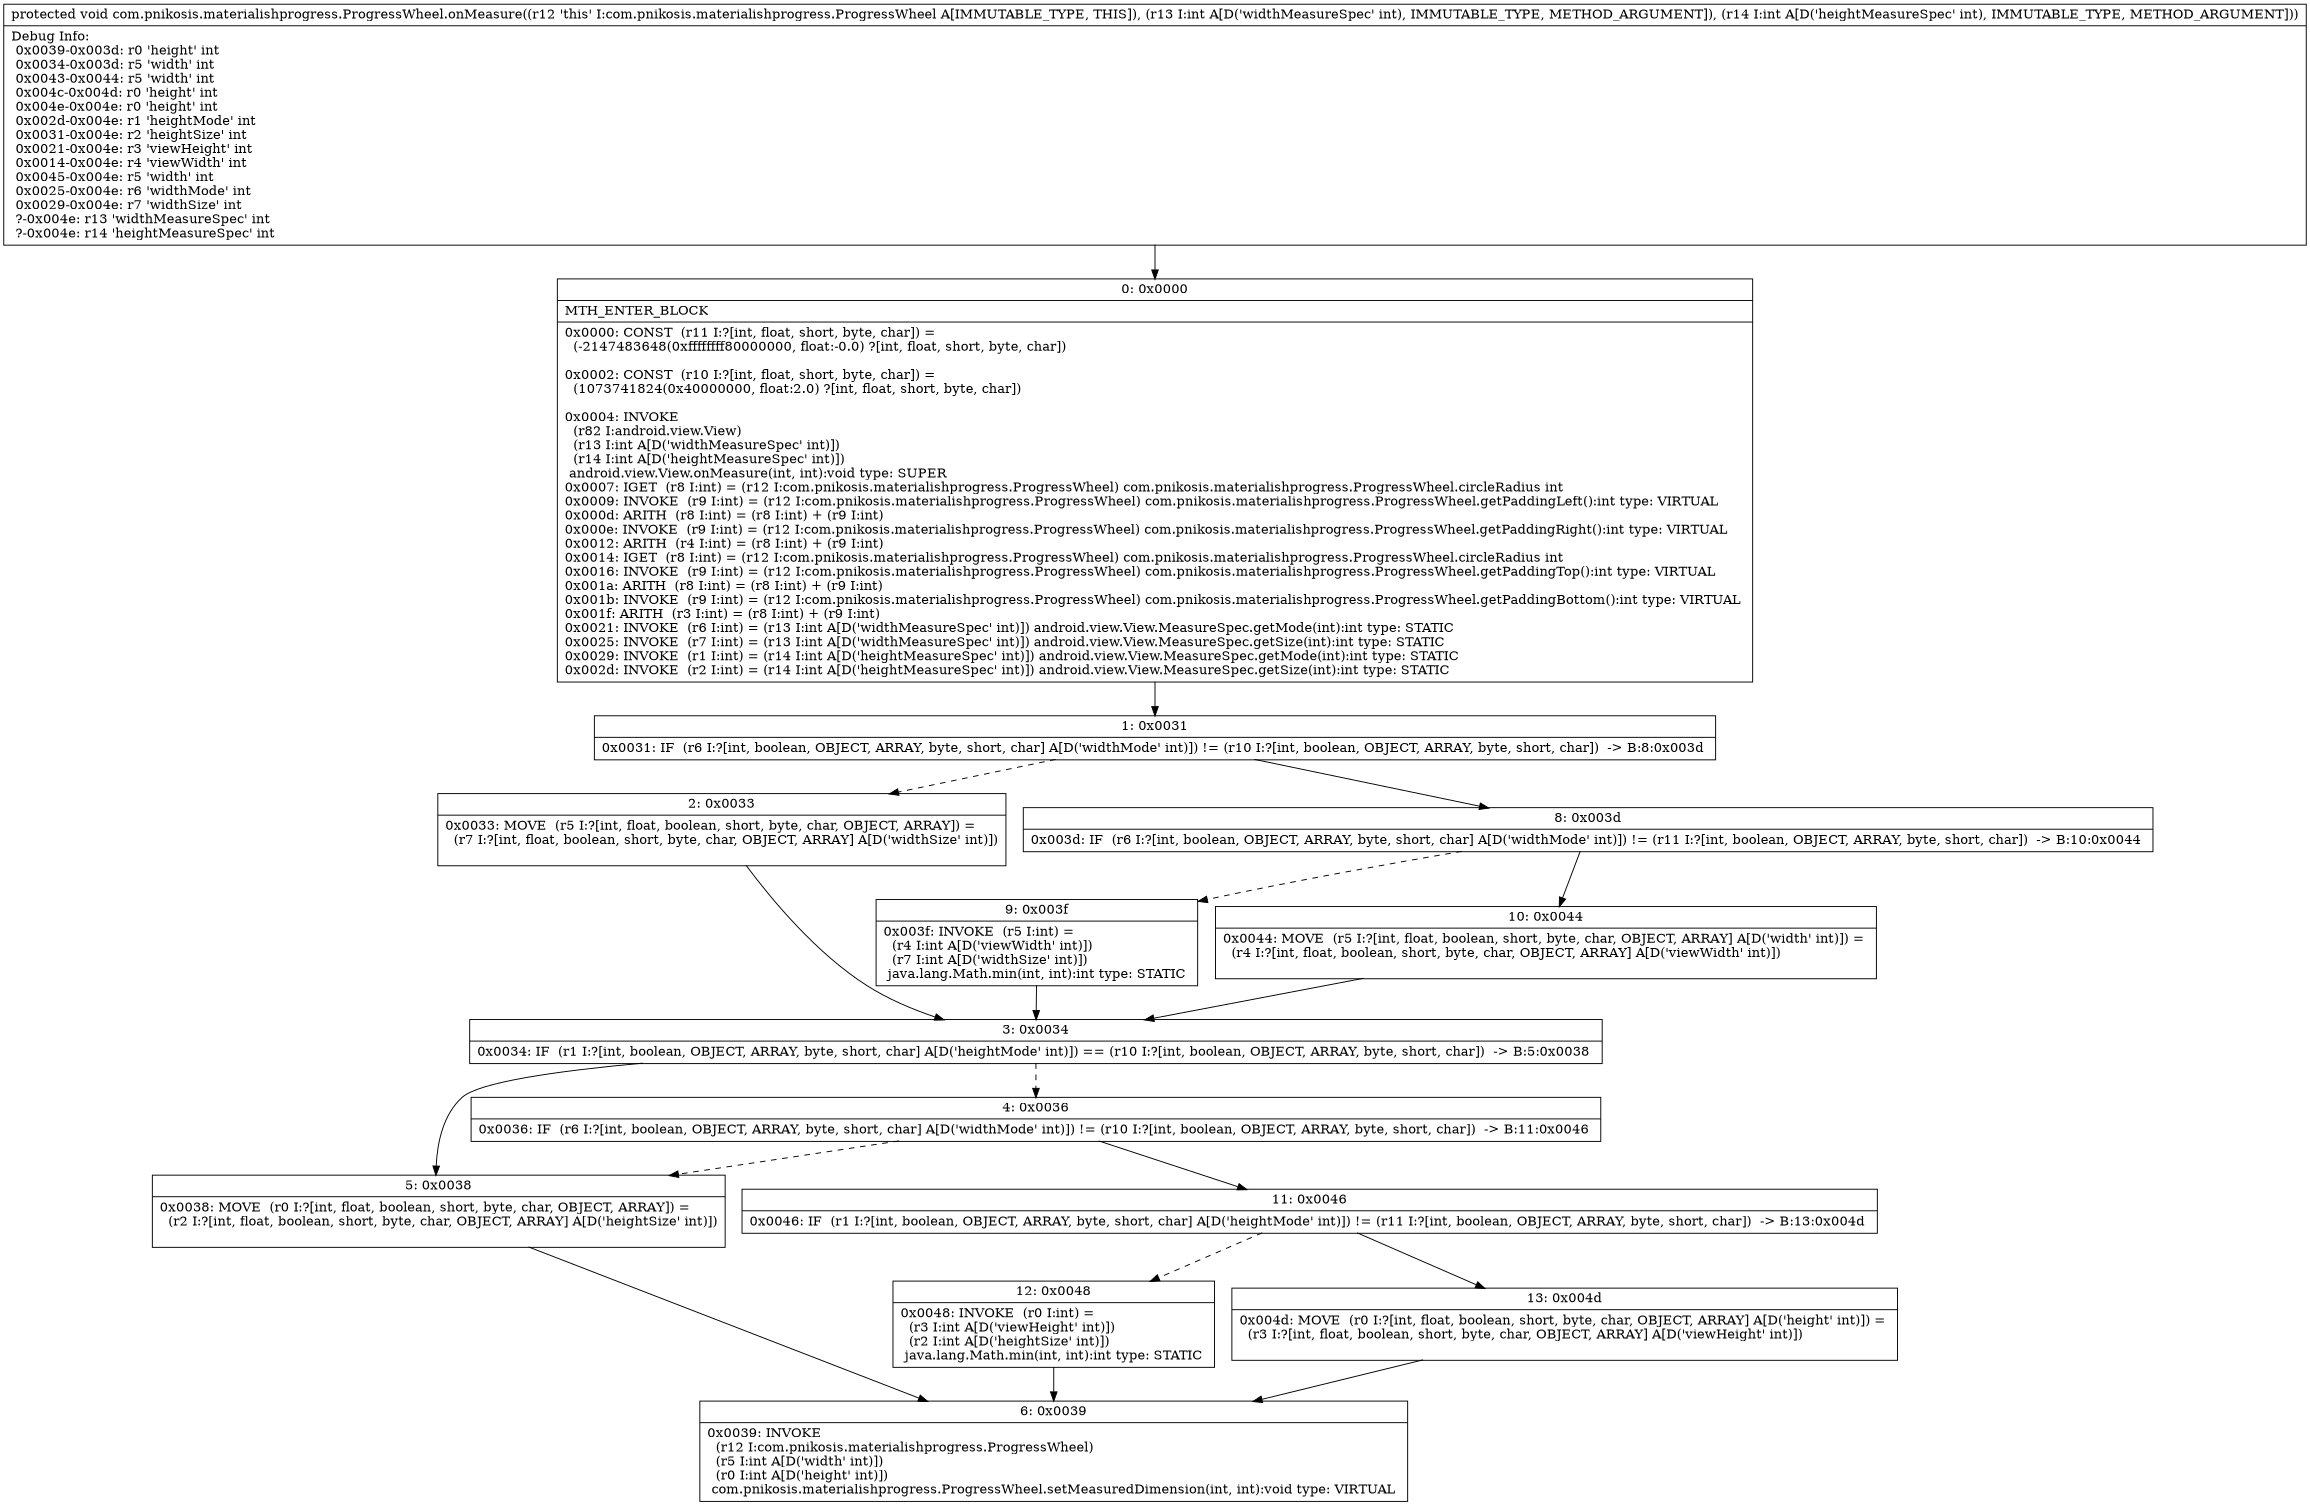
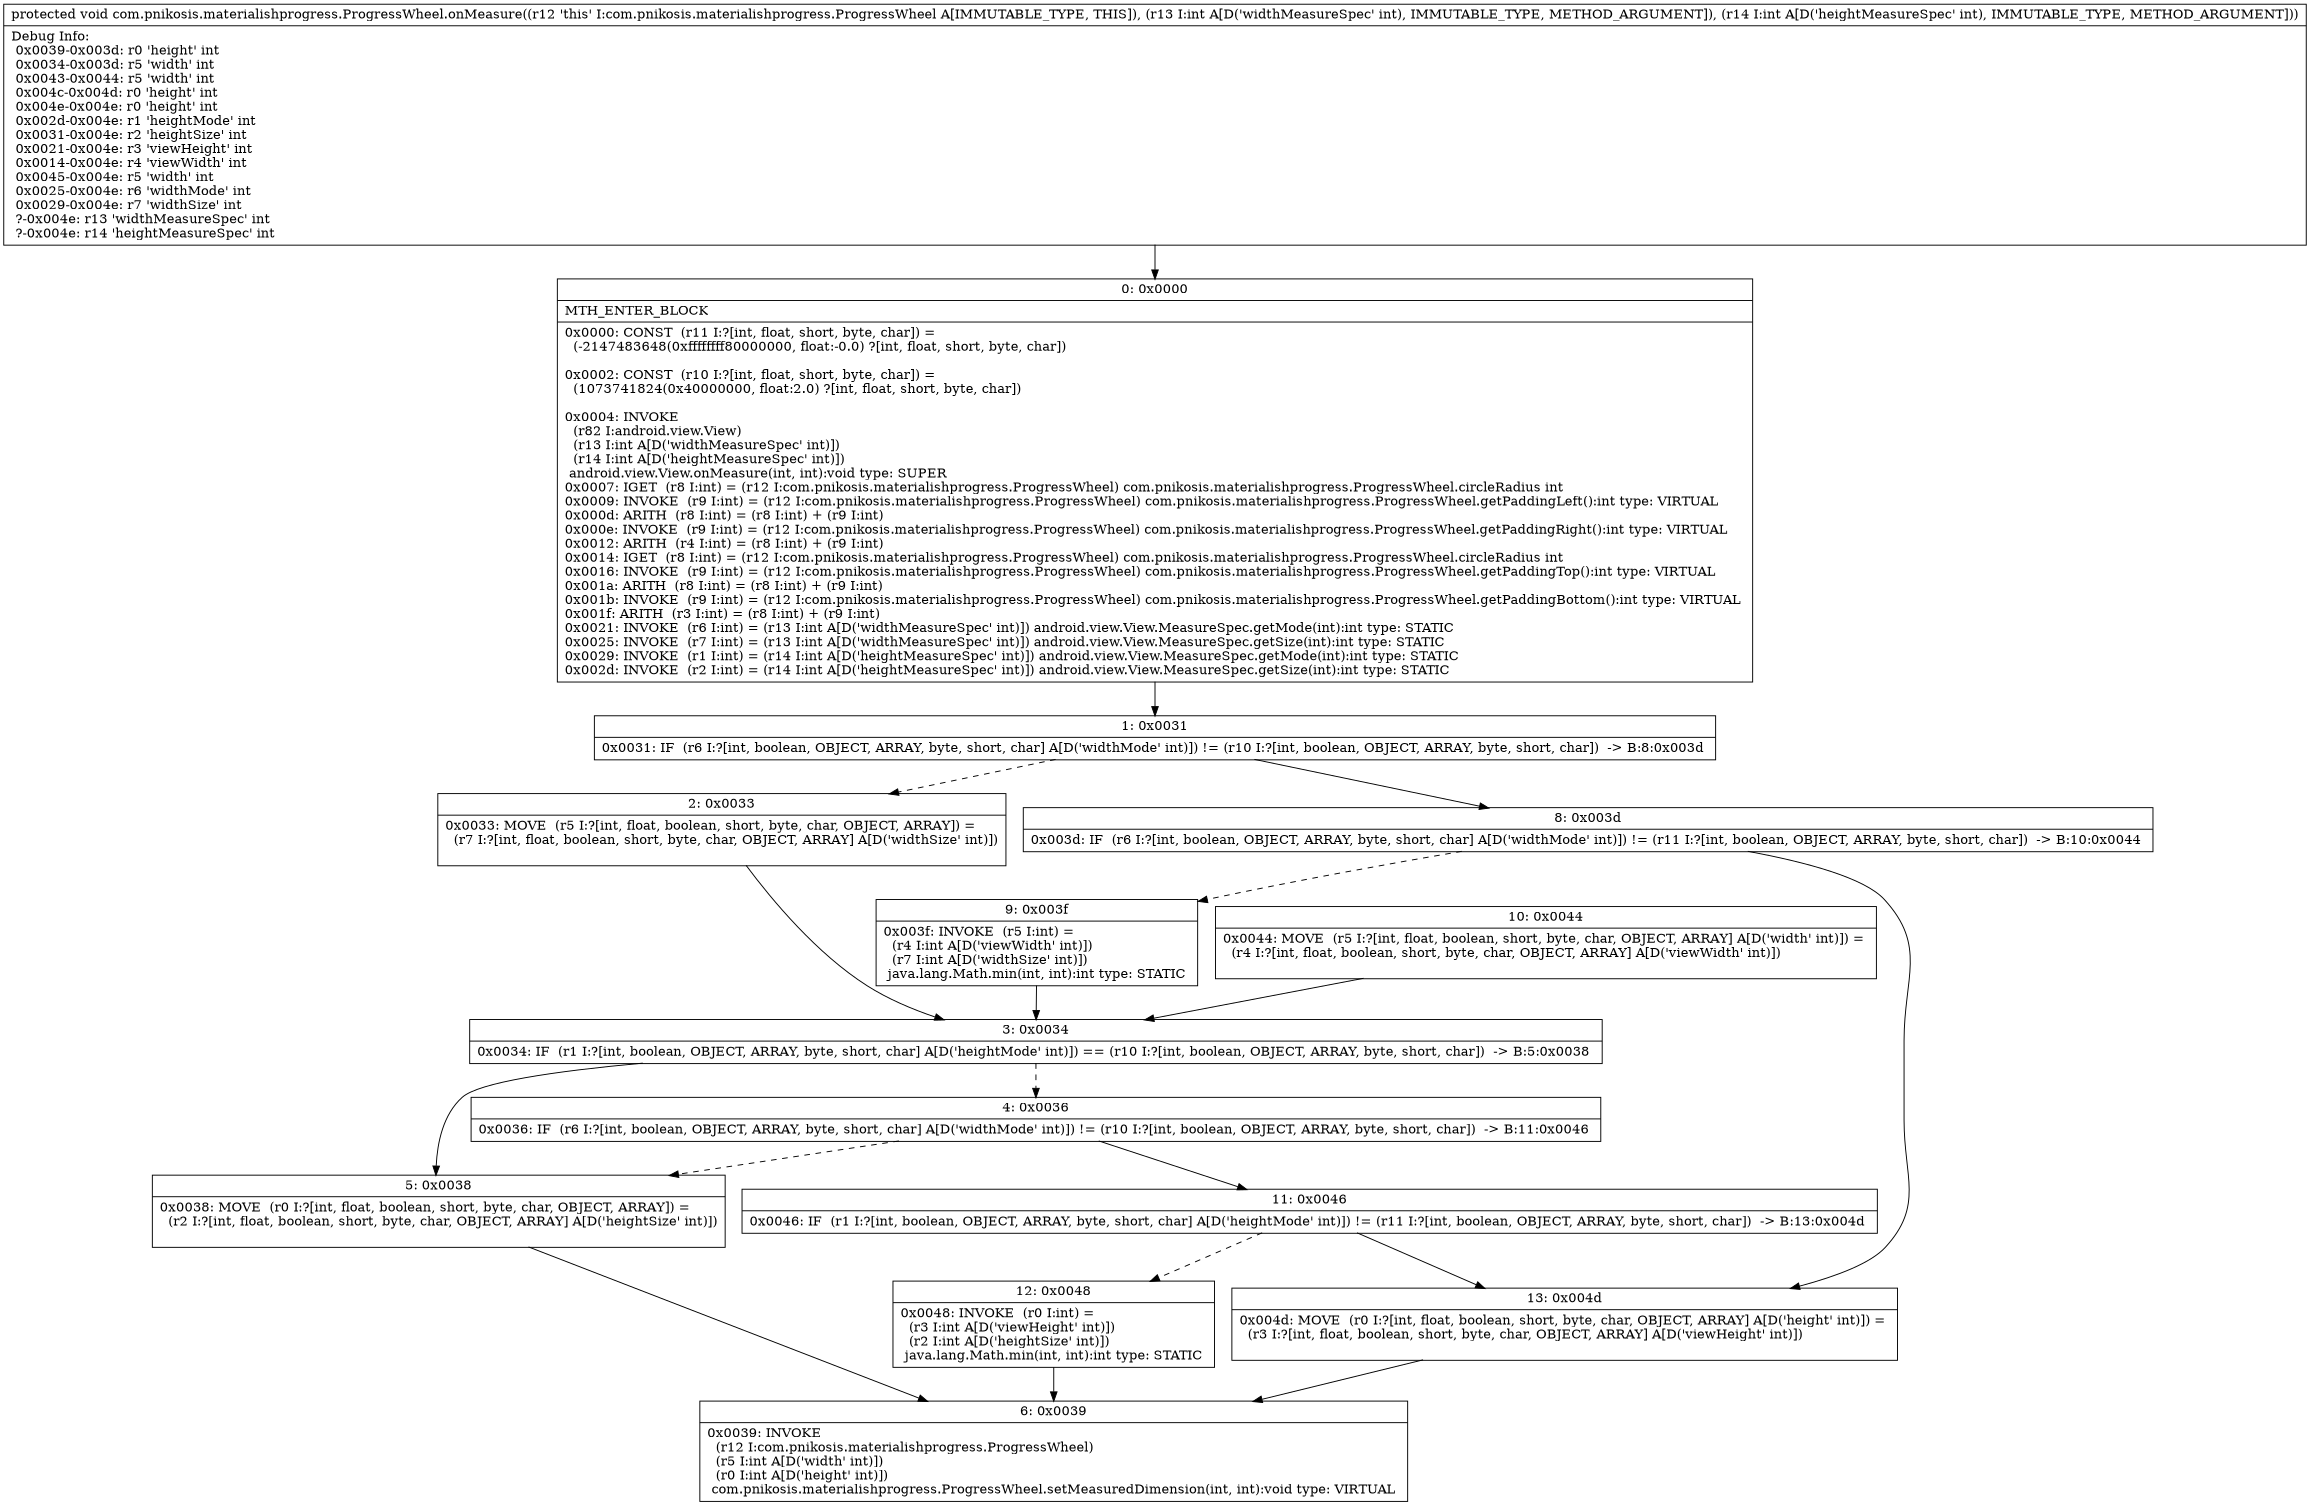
edge "8: 0x003d" -> "10: 0x0044": now "8: 0x003d" -> "13: 0x004d"
